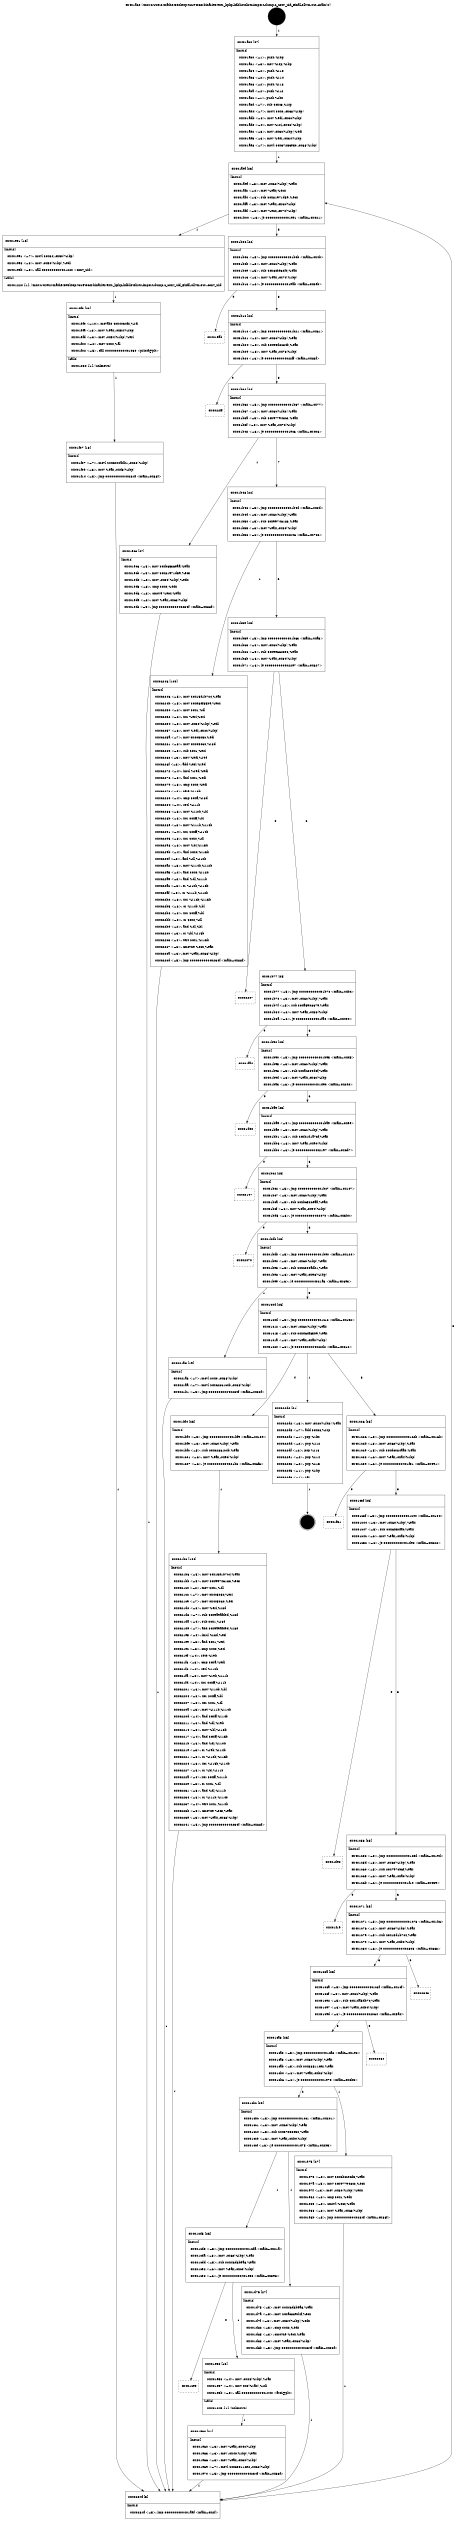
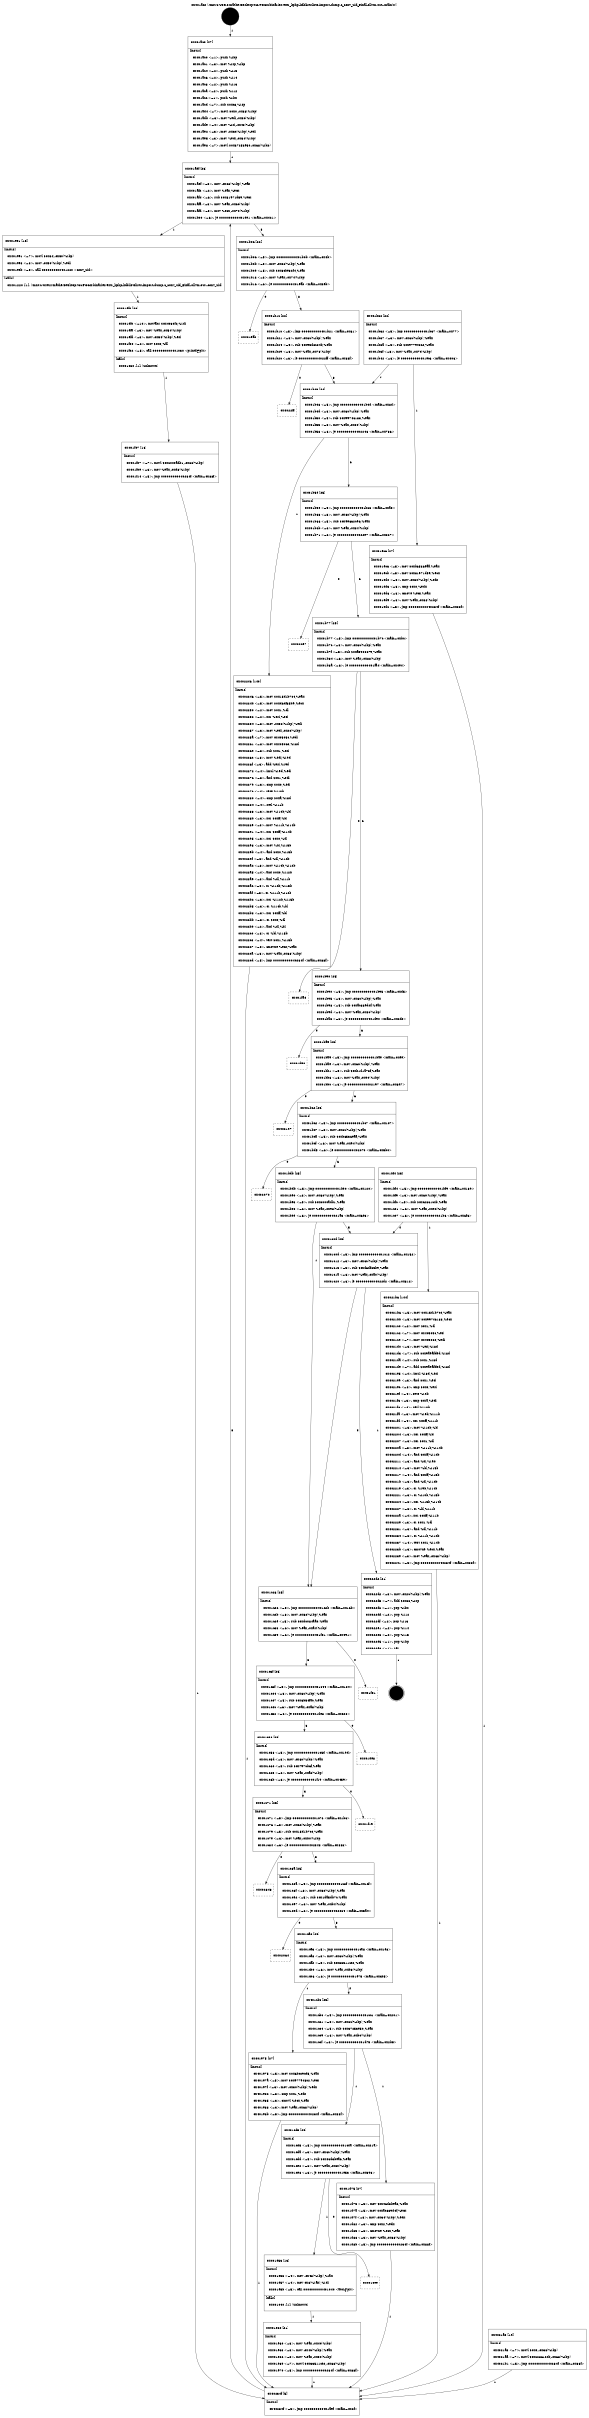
edge "0x401b1c [22]" -> "0x401b32 [22]": now "0x401b1c [22]" -> "0x401b48 [22]"
edge "0x401bdb [25]" -> "0x4021a3 [19]": now "0x401bdb [25]" -> "0x401c26 [25]"
edge "0x401c0d [25]" -> "0x401bf4 [25]": reversed
edge "0x4021b6 [144]" -> "0x40234f [5]": label " 7" -> " 1"
